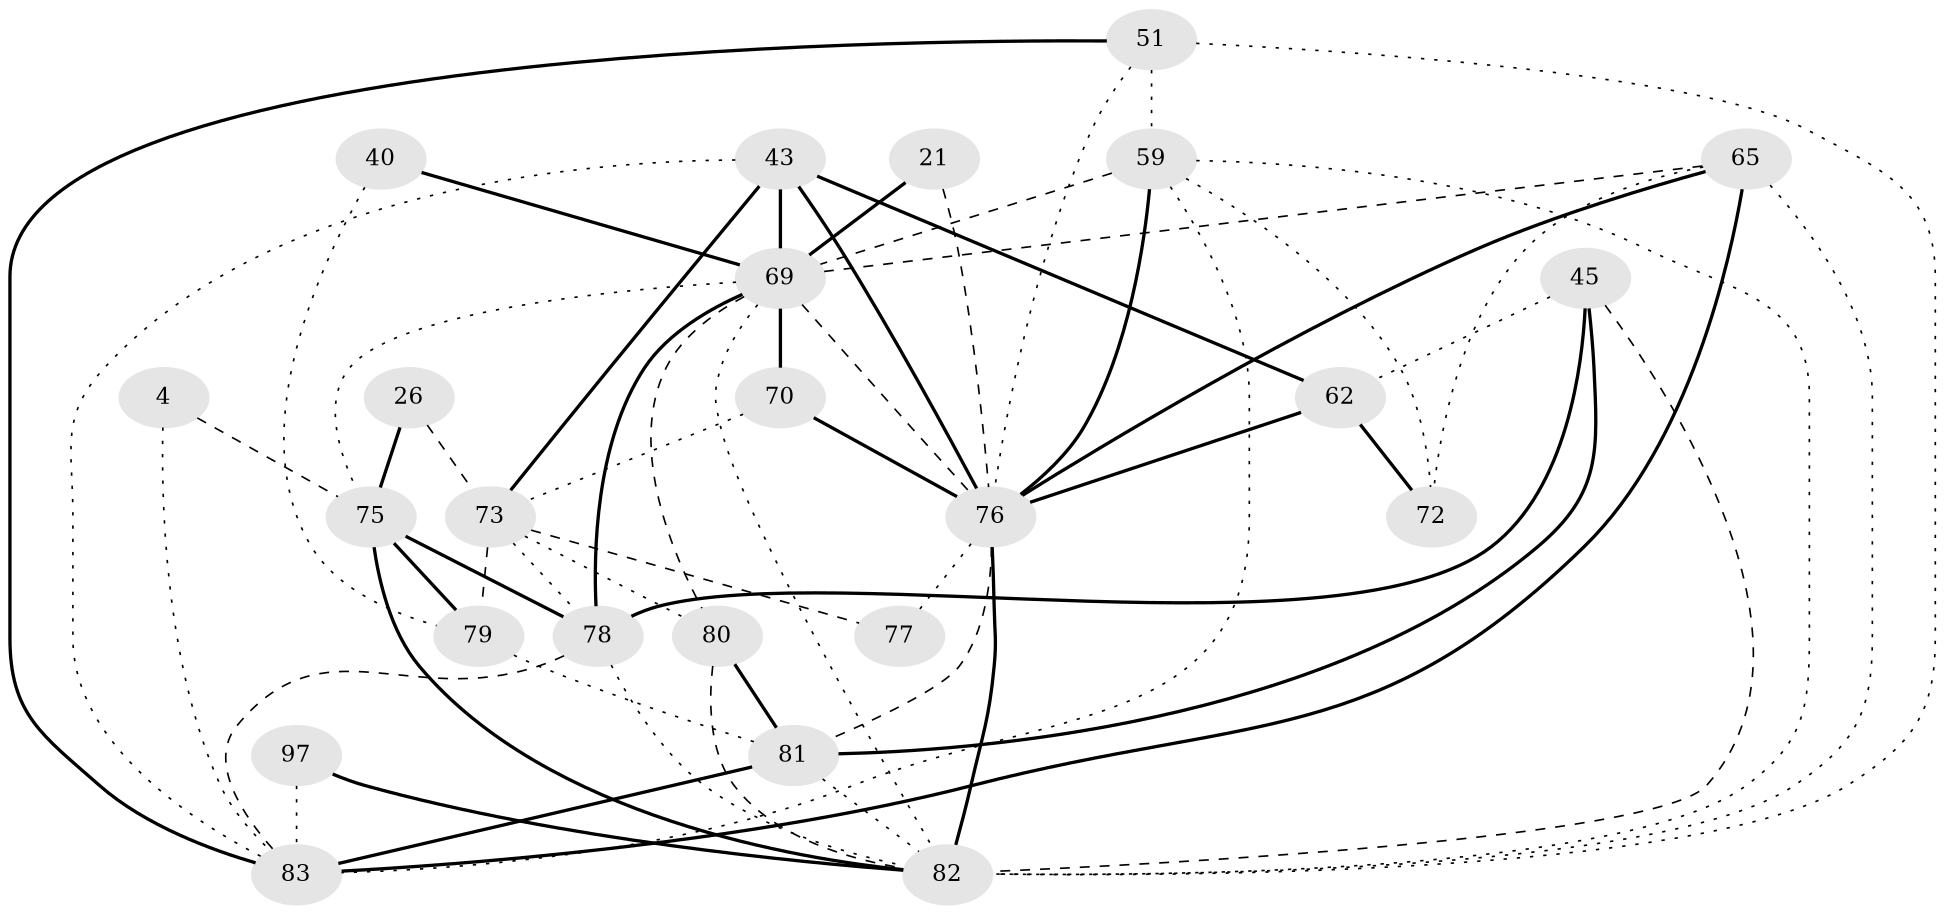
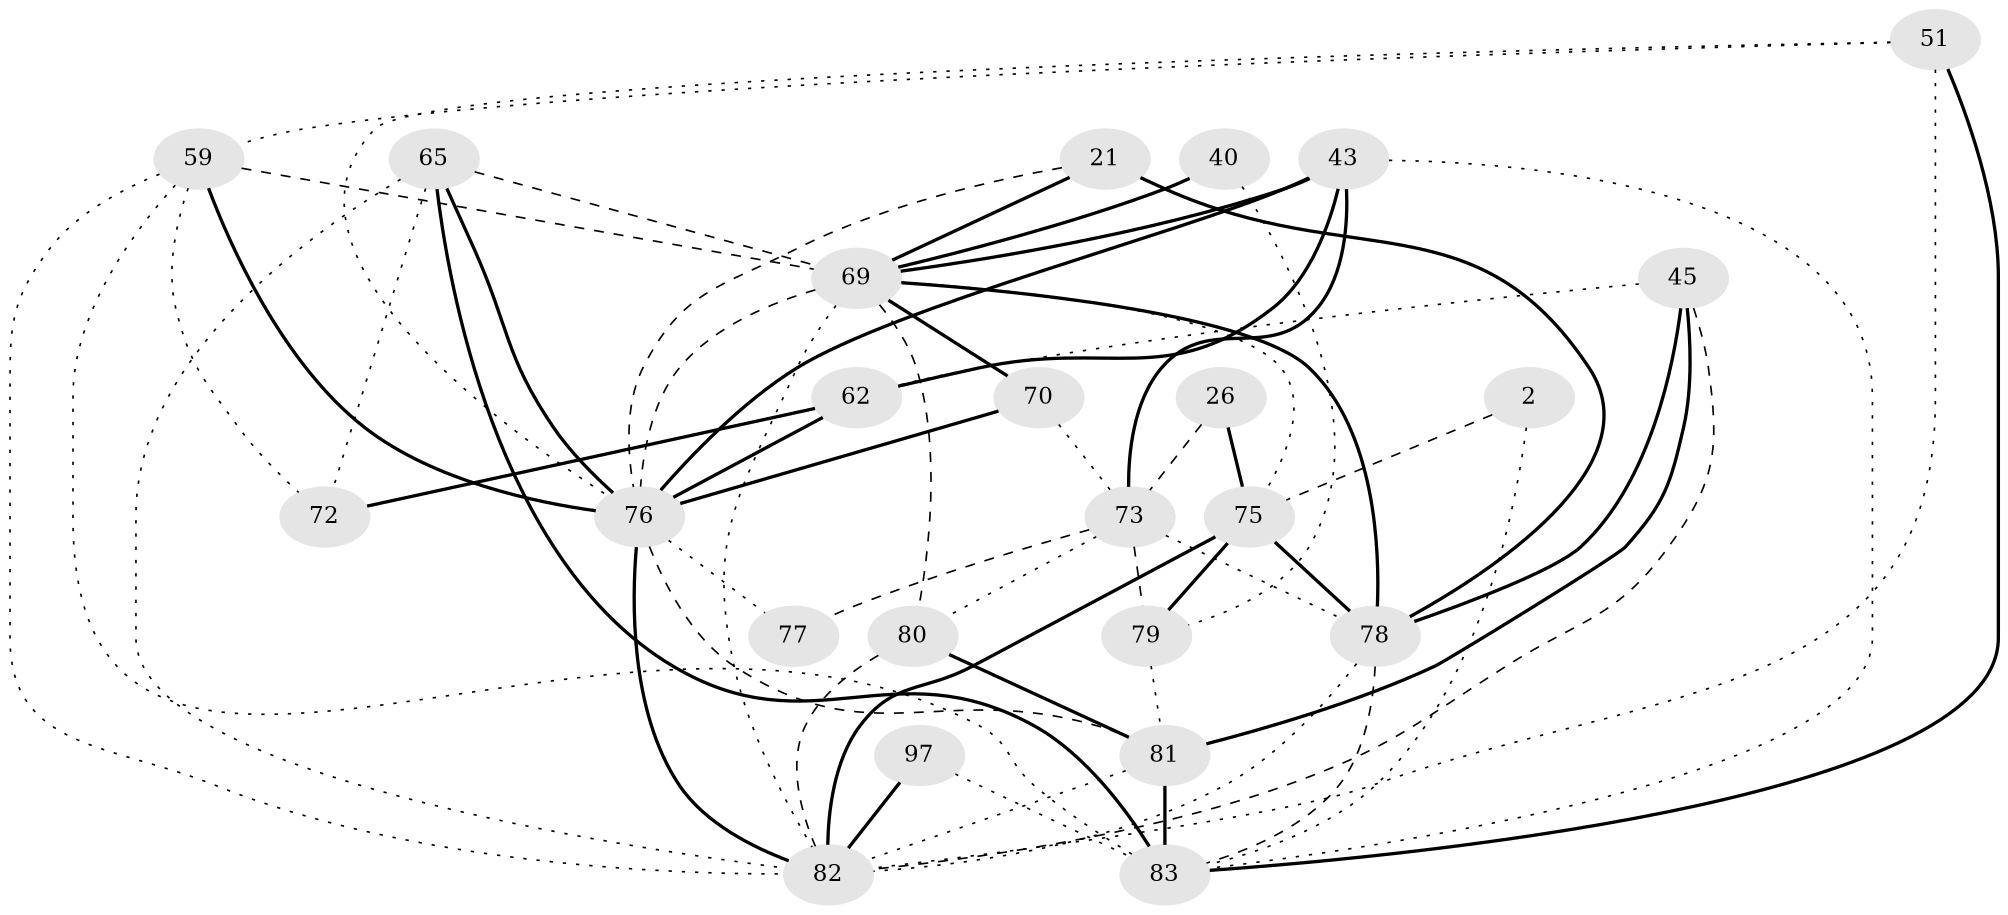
edge "21" -- "78": added
node "4": label "4" -> "2"
